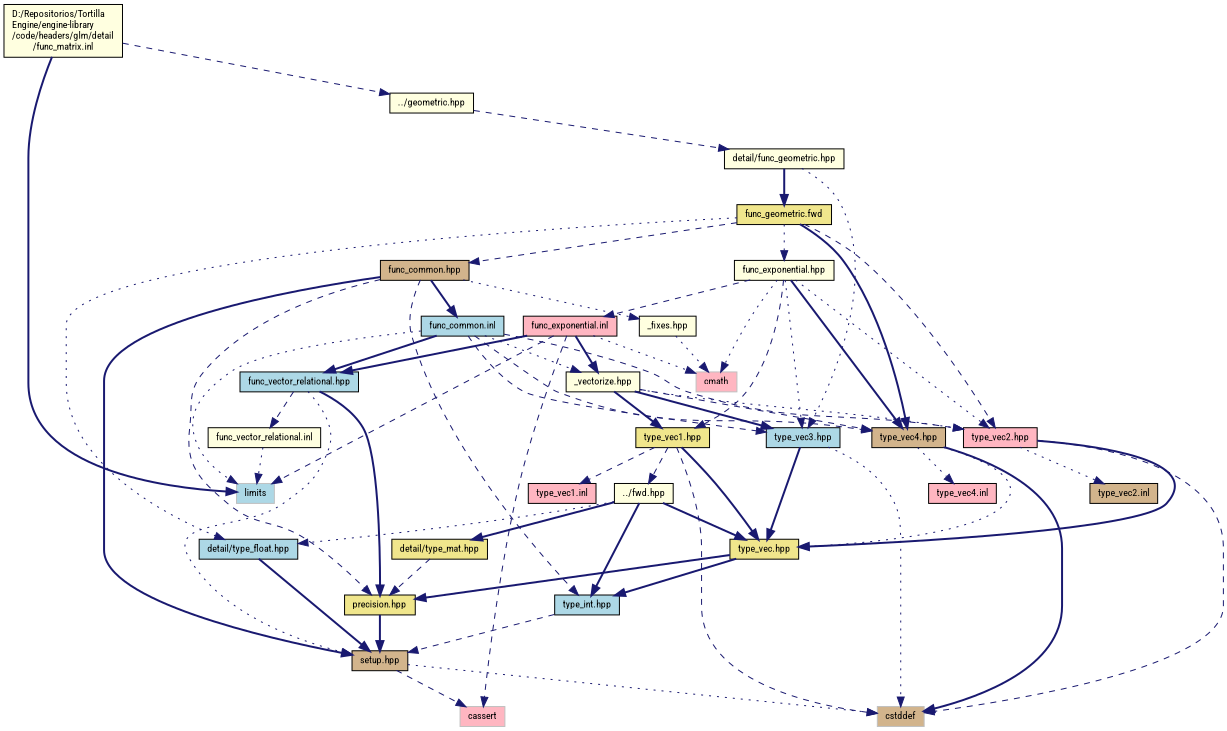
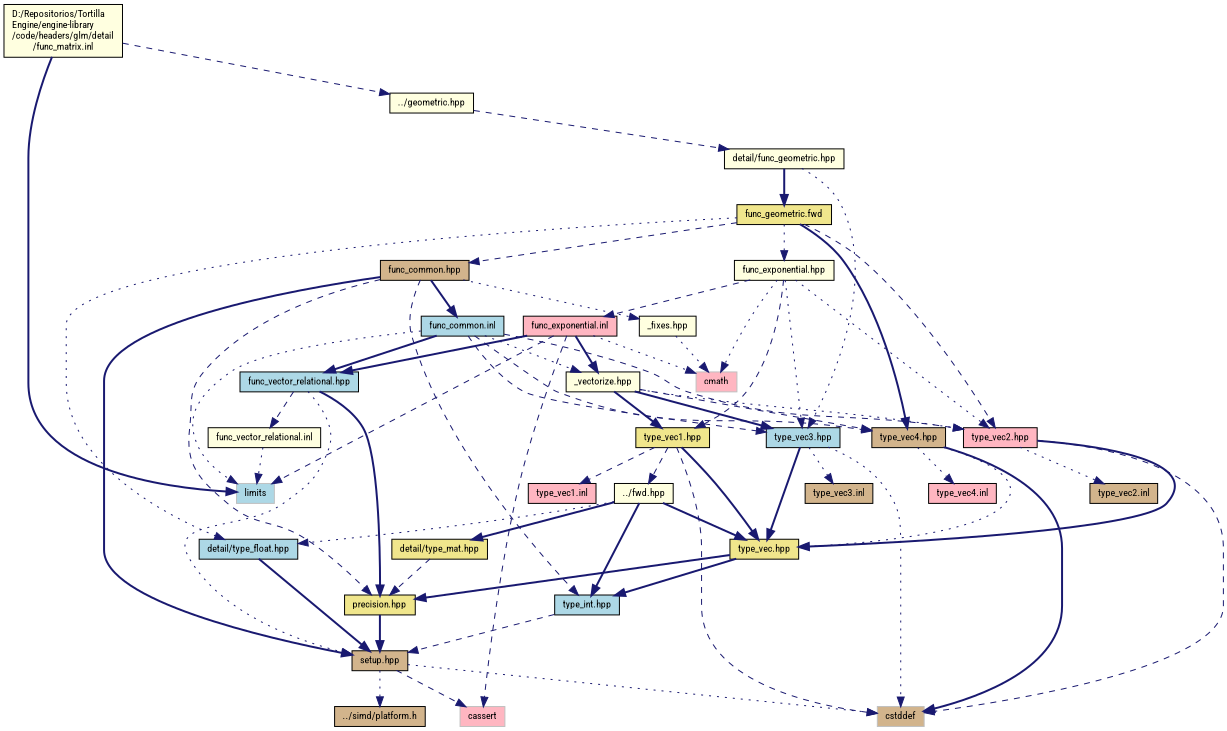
edge "func_exponential.hpp" -> "type_vec4.hpp": removed
node "type_vec3.inl": added
node "../simd/platform.h": added
